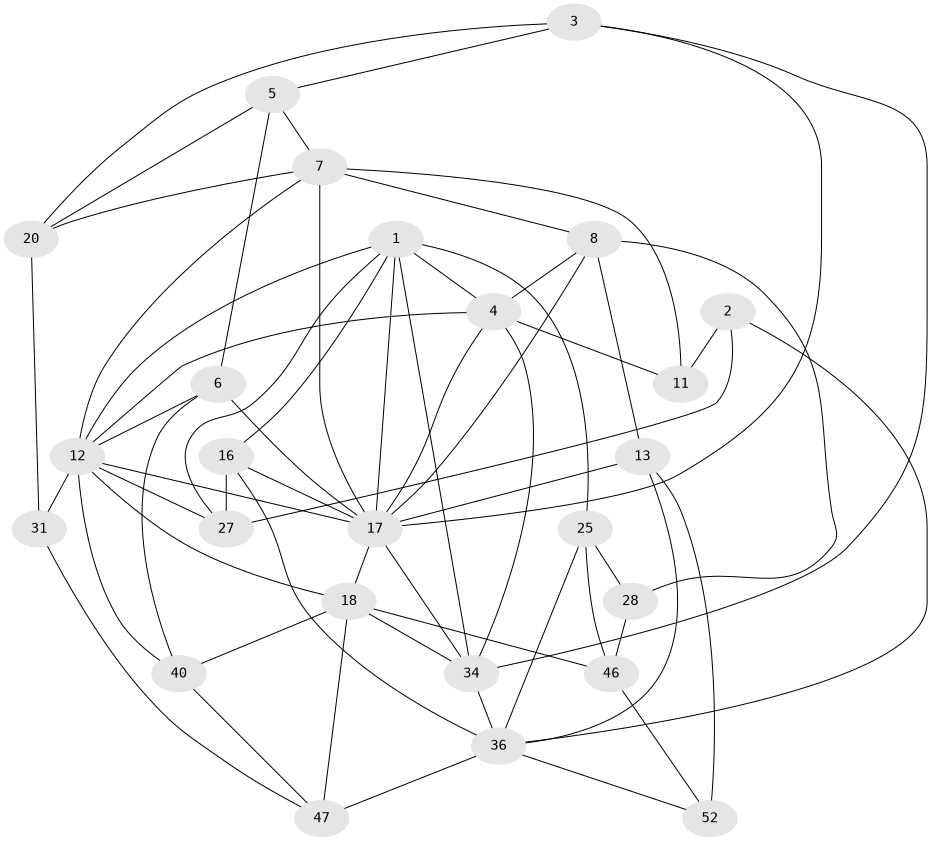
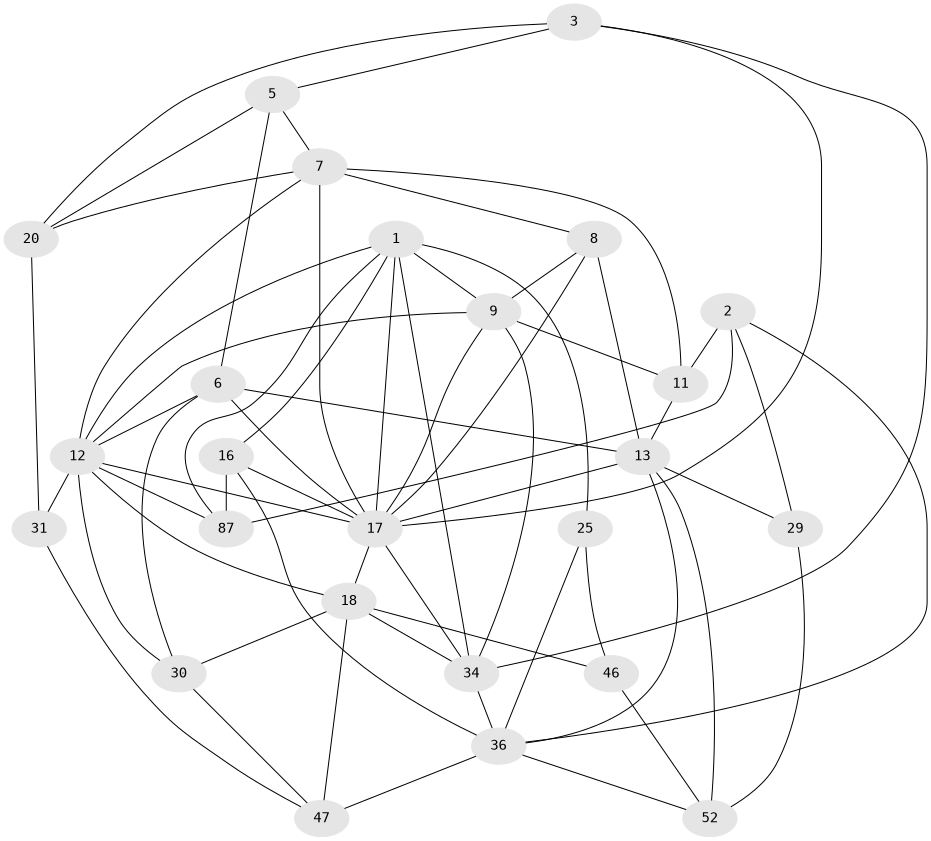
node "4": label "4" -> "9"
edge "11" -- "13": added
edge "6" -- "13": added
node "27": label "27" -> "87"
node "29": added
node "28": removed
node "40": label "40" -> "30"
